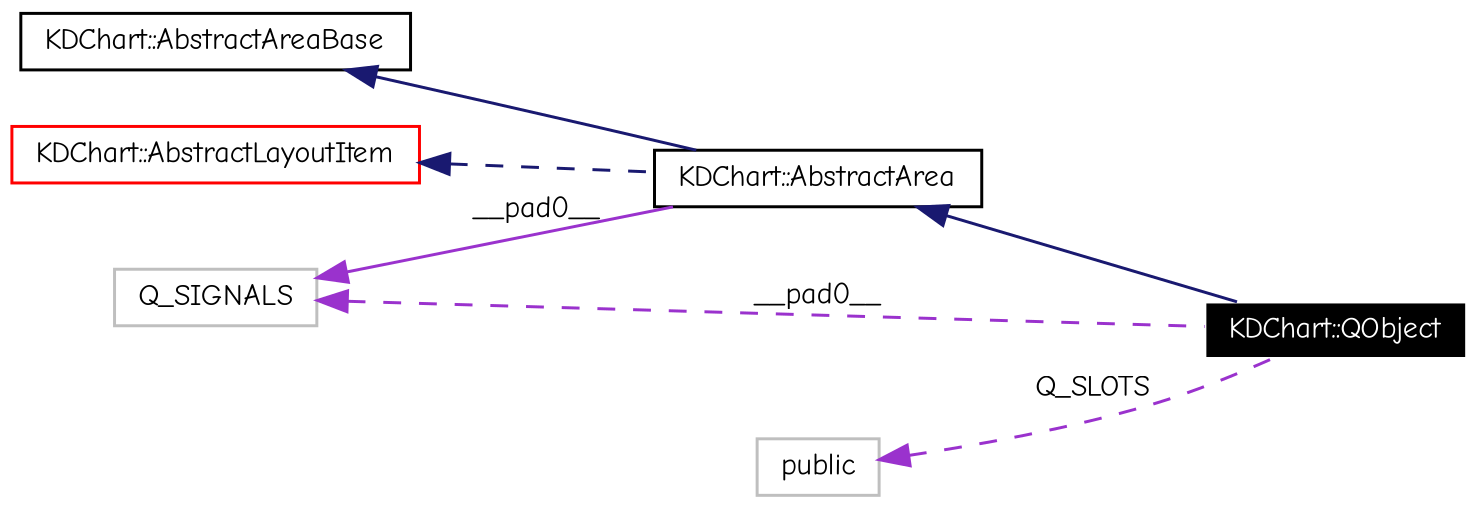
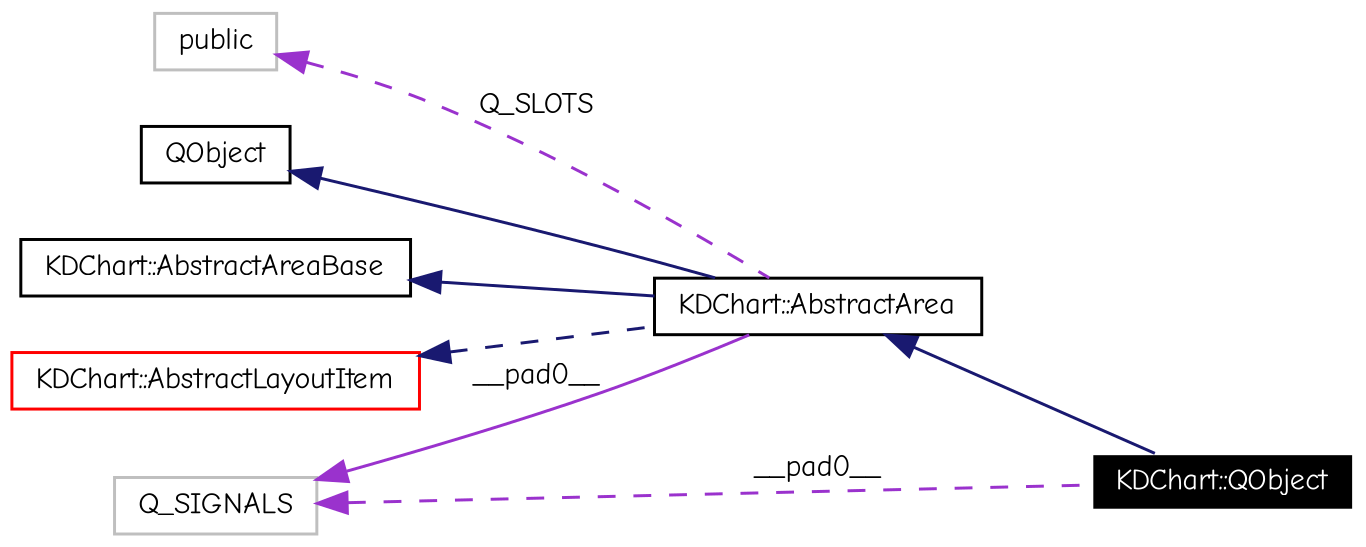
node "QObject": added
edge "KDChart::QObject" -> "public": now "KDChart::AbstractArea" -> "public"
